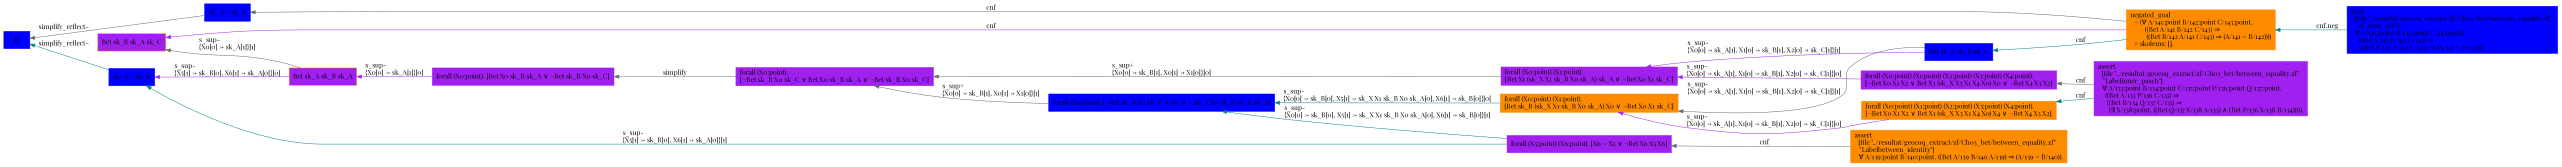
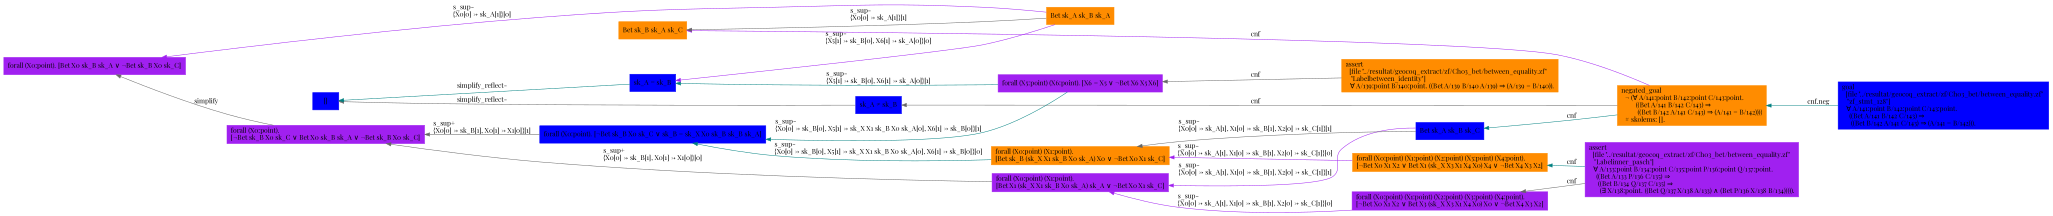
node "Bet sk_B sk_A sk_C": fillcolor purple -> darkorange
node "Bet sk_A sk_B sk_A": fillcolor purple -> darkorange
edge "forall (X0:point). [Bet X0 sk_B sk_A ∨ ¬Bet sk_B X0 sk_C]" -> "Bet sk_A sk_B sk_A": reversed
